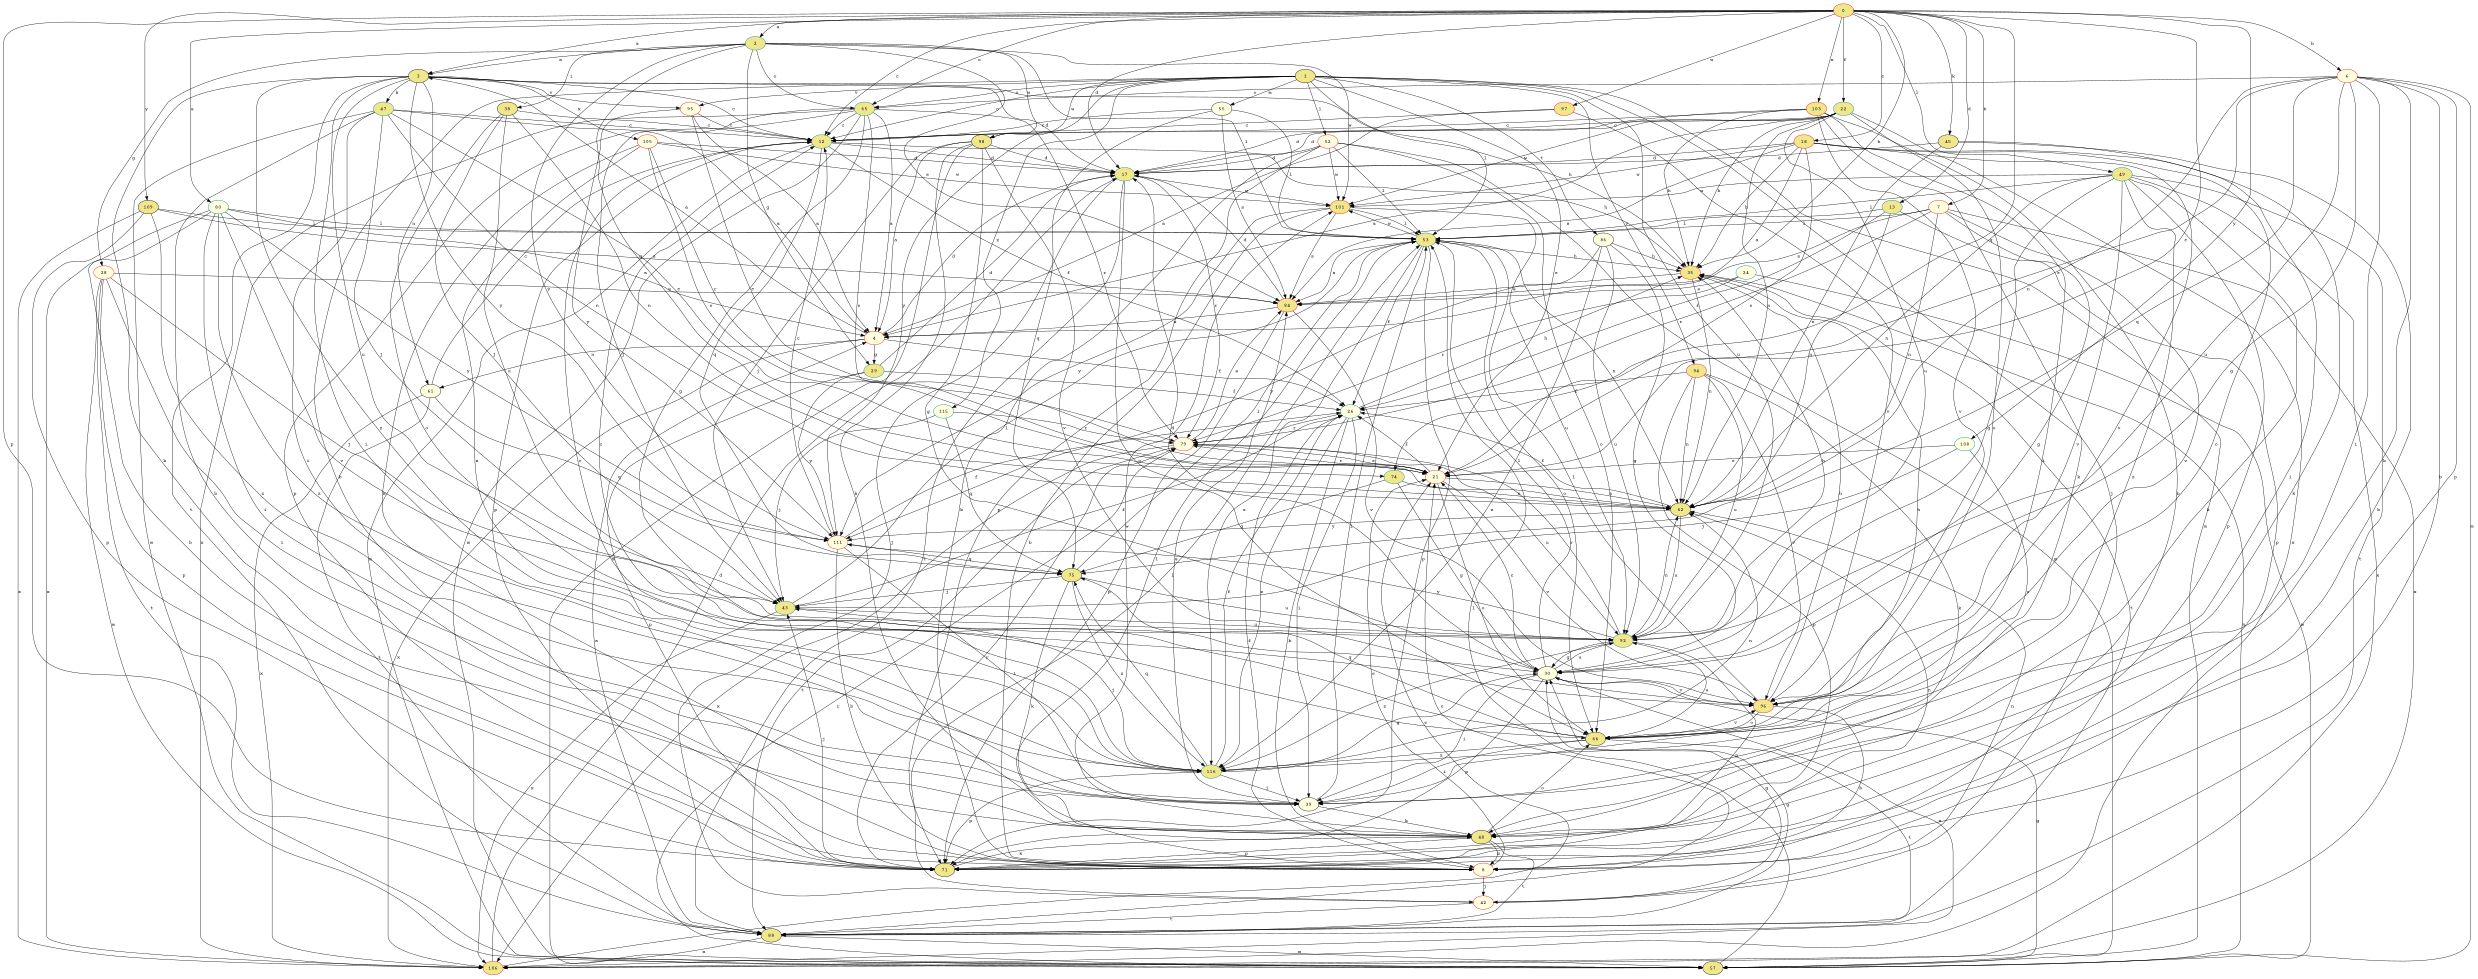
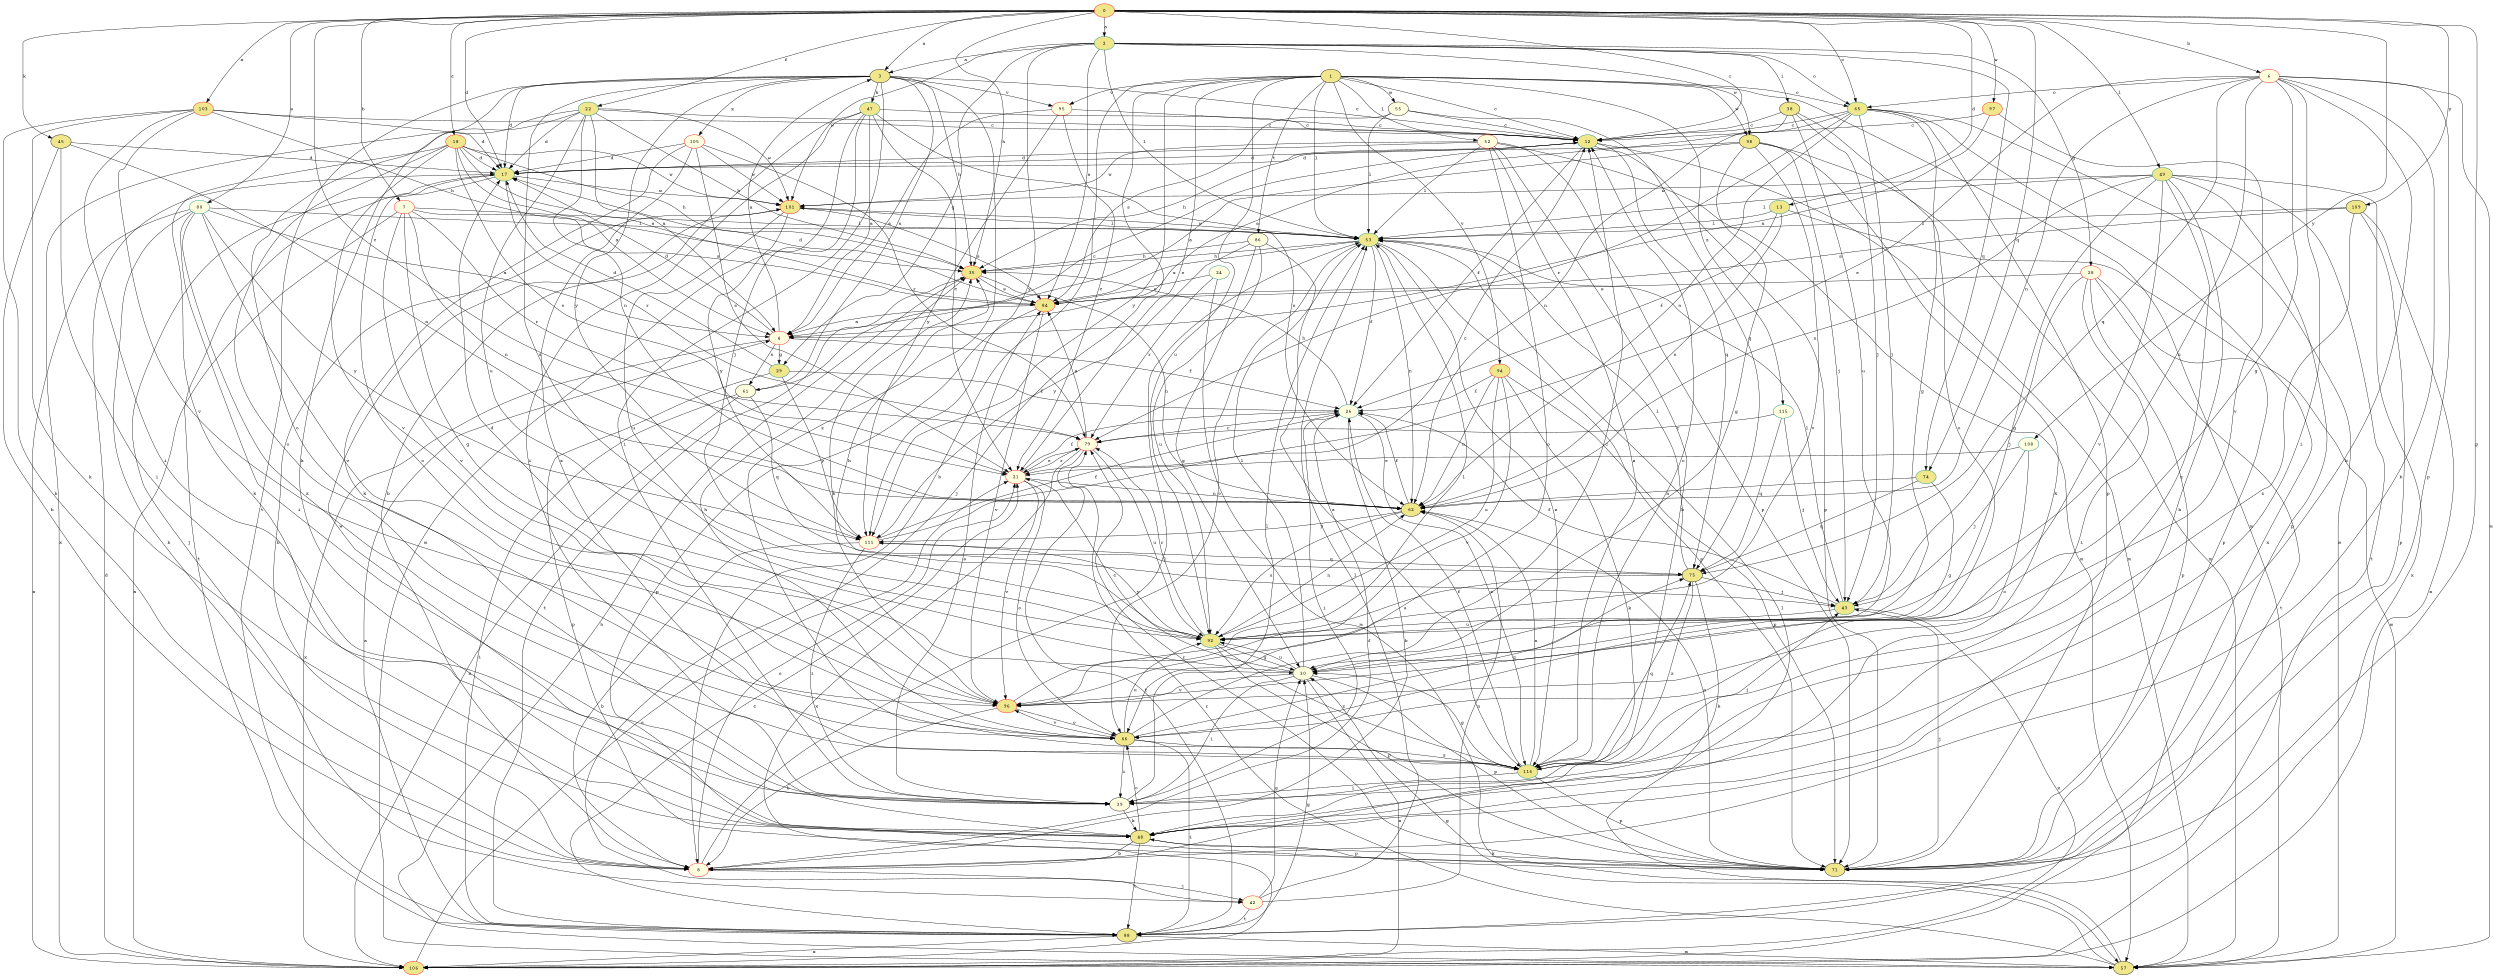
edge "52" -> "116": added, label "z"
